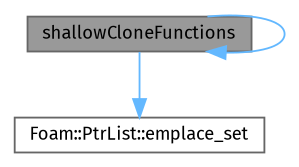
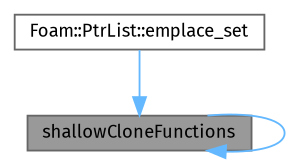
edge "shallowCloneFunctions" -> "Foam::PtrList::emplace_set": reversed
